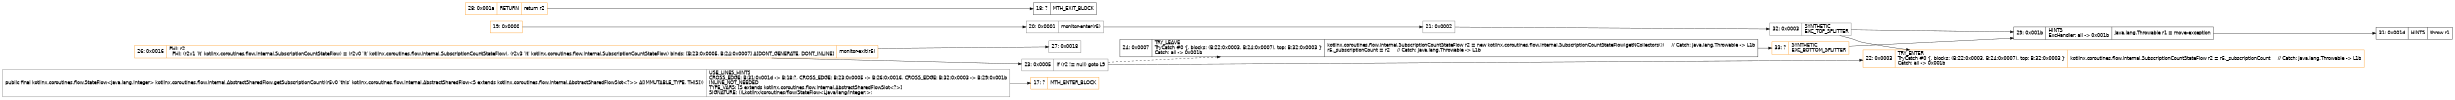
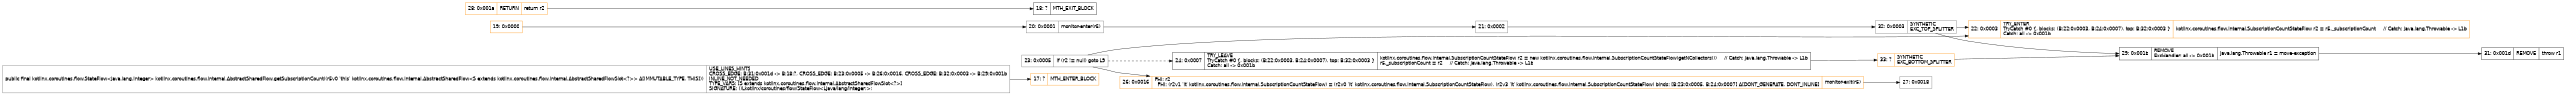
node "29: 0x001b": text "HINTS" -> "REMOVE"
node "31: 0x001d": text "HINTS" -> "REMOVE"
edge "26: 0x0016" -> "23: 0x0005": reversed
